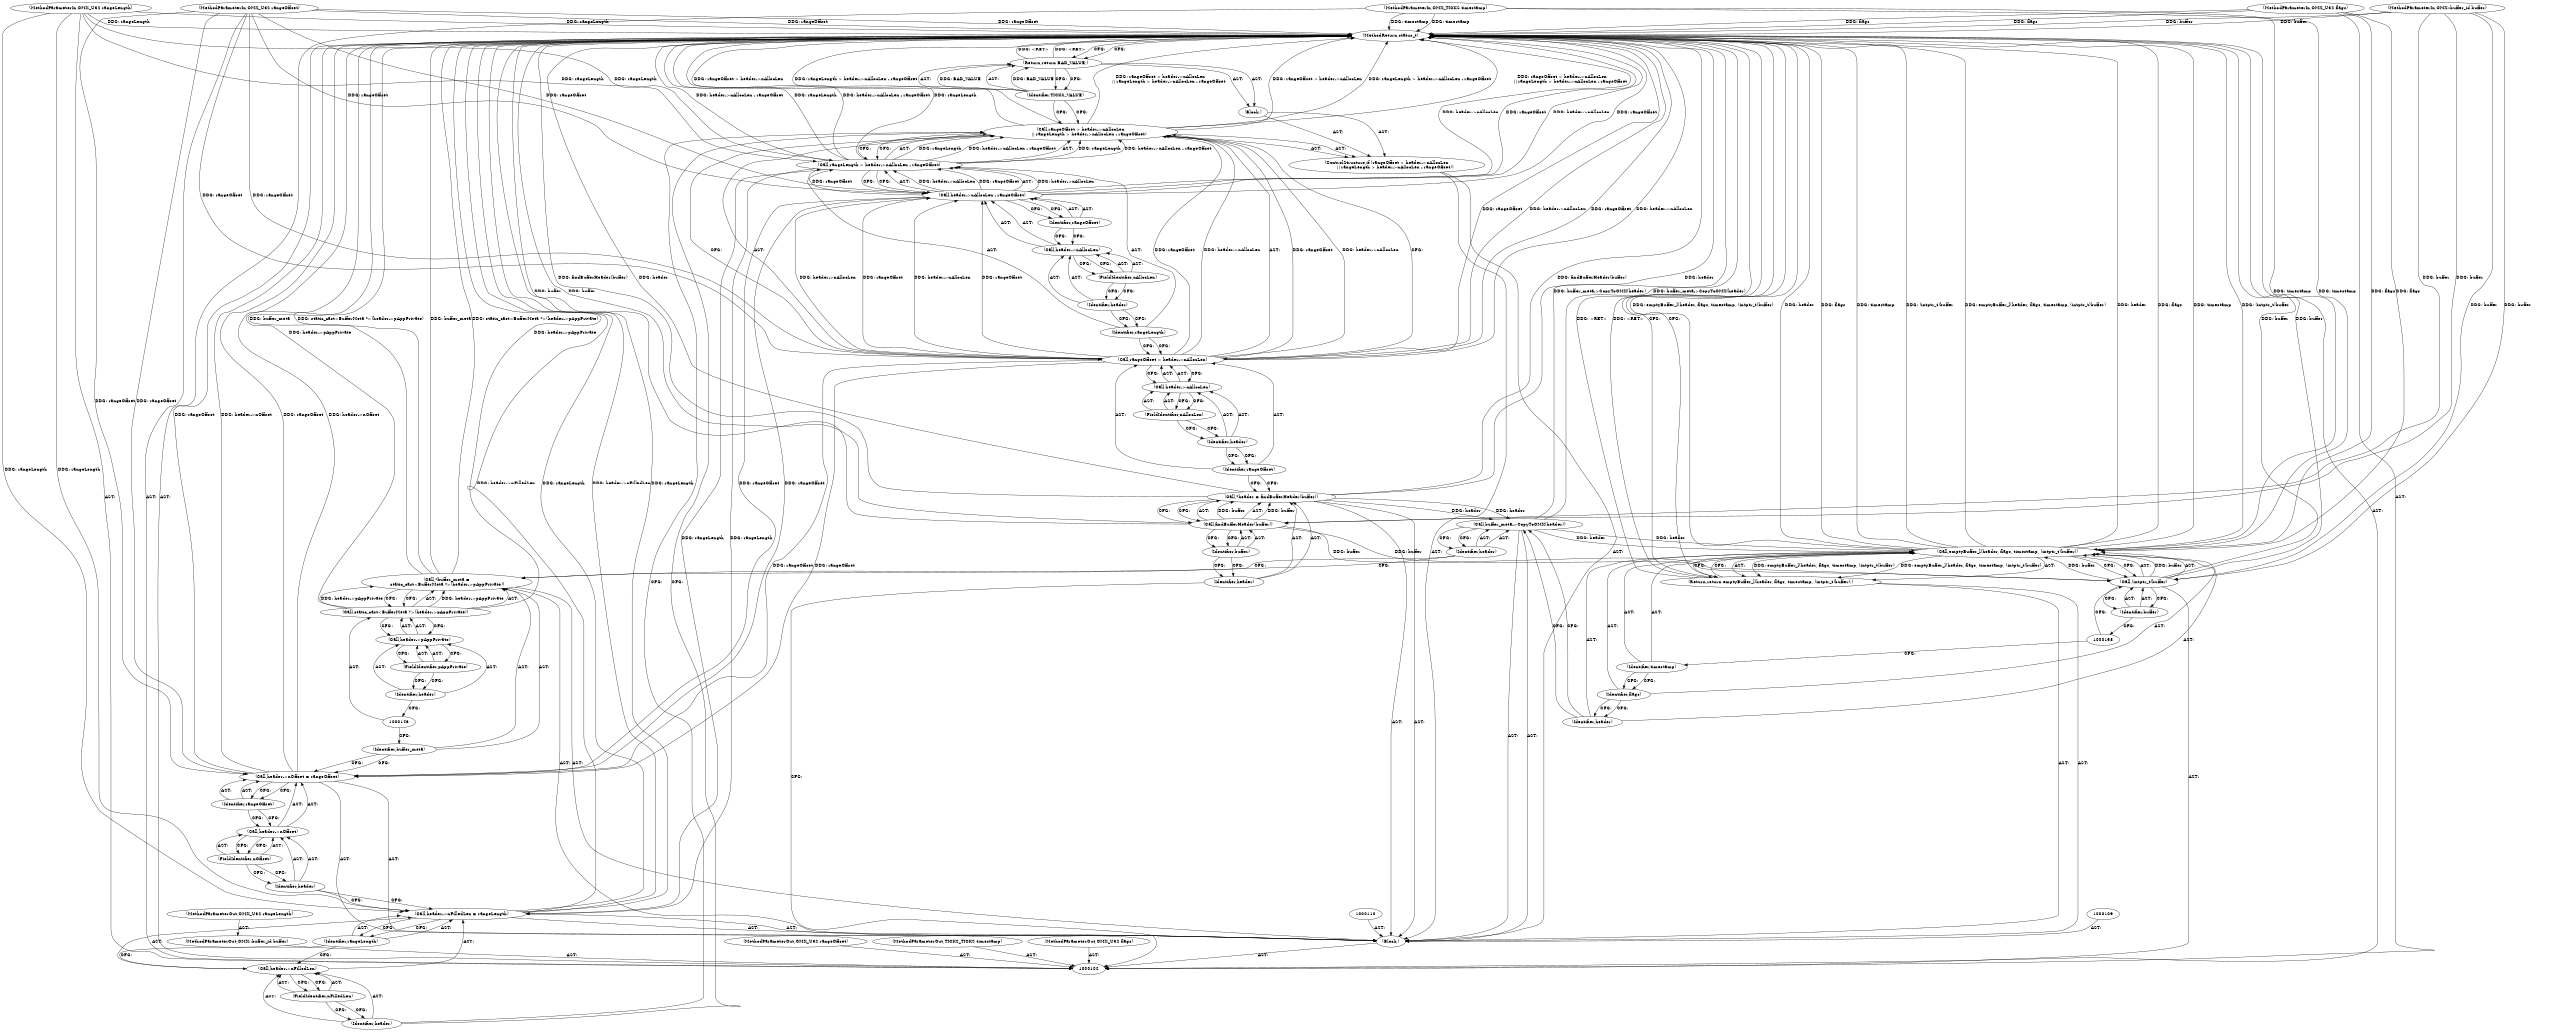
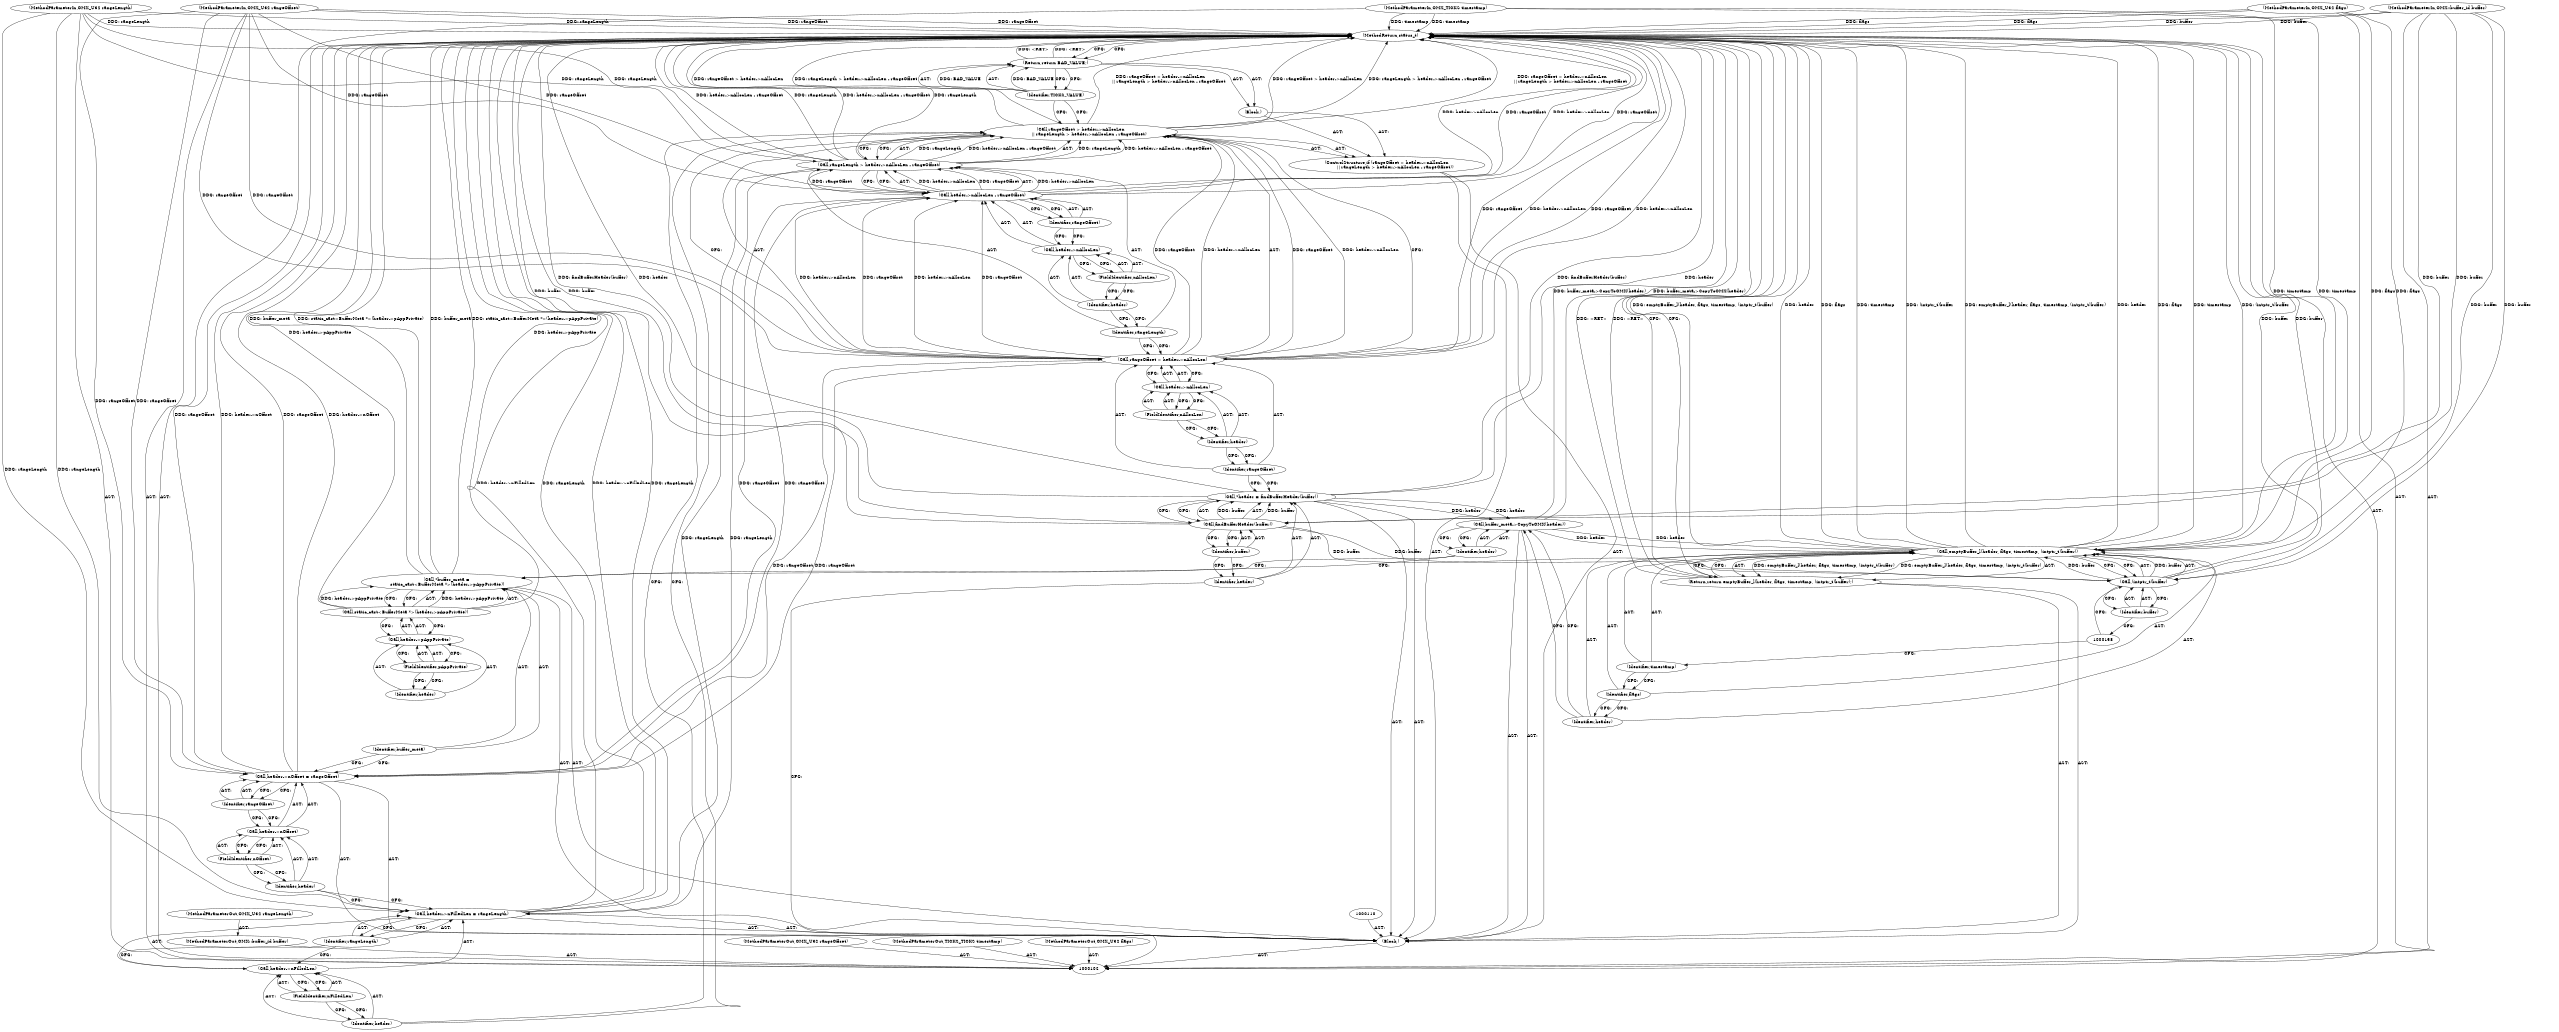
node "1000146": removed
node "1000109": removed
edge "(Call,(intptr_t)buffer)" -> "1000102": now "(MethodParameterIn,OMX::buffer_id buffer)" -> "1000102"
